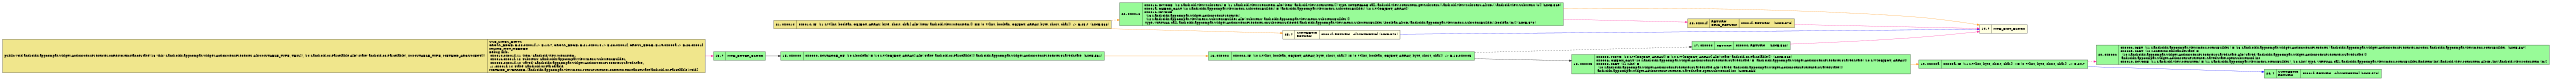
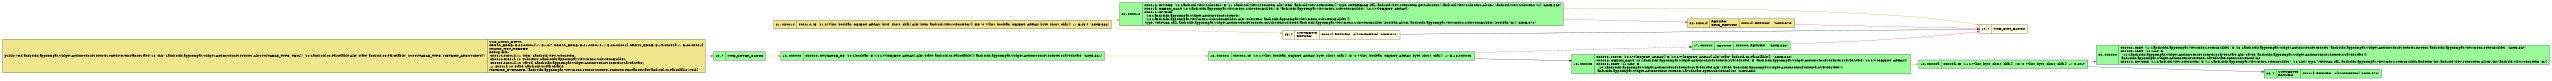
edge "25: ?" -> "14: ?": color blue -> black
node "20: 0x000c": text "0x000e: IGET  (r2 I:onRestoreInstanceState) =" -> "0x000e: IGET  (r2 I:int) ="
edge "13: ?" -> "15: 0x0000": color black -> darkorange
